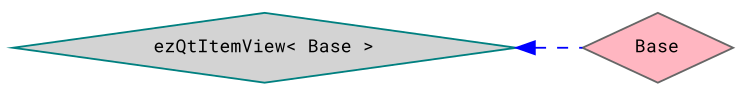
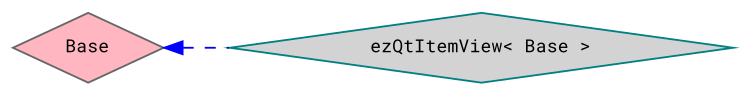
edge "Base" -> "ezQtItemView< Base >": reversed
